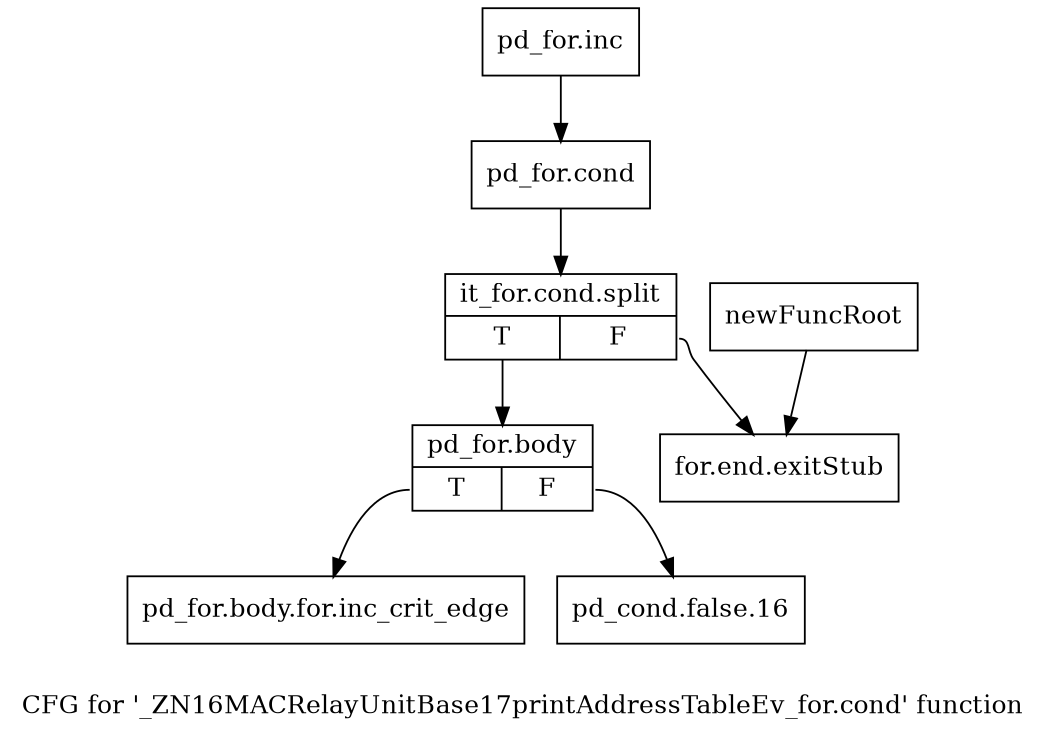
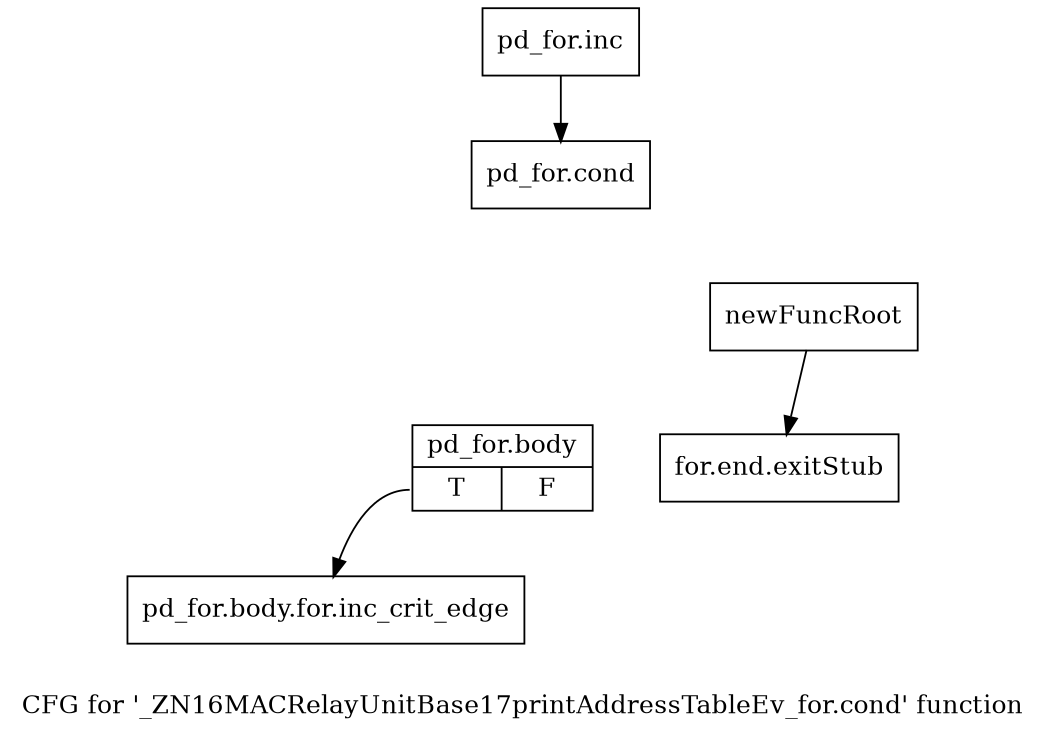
node "it_for.cond.split": removed
node "pd_cond.false.16": removed
